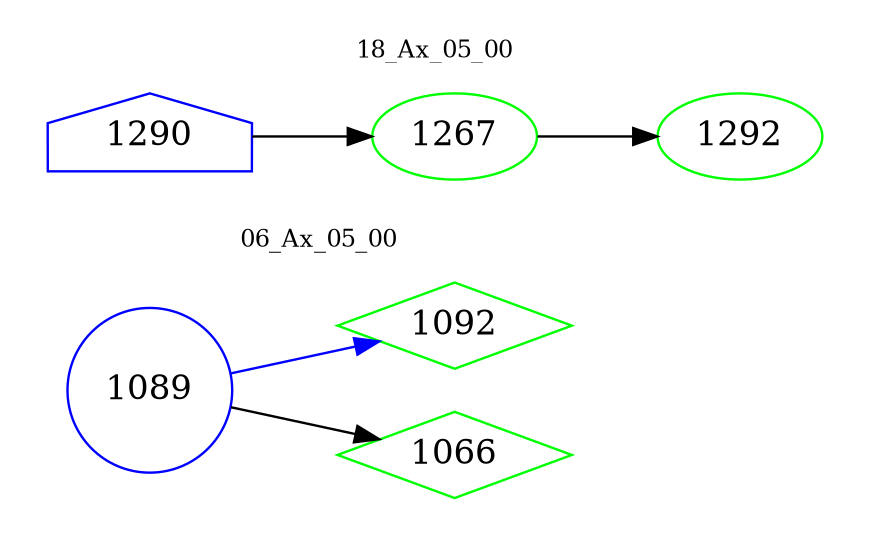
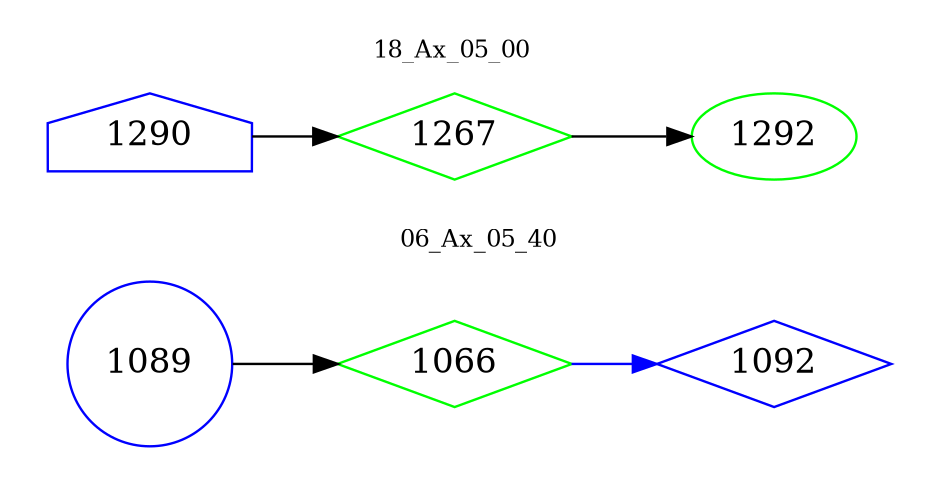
node "1267": shape ellipse -> diamond
cluster "06_Ax_05_00": label "06_Ax_05_00" -> "06_Ax_05_40"
node "1092": color green -> blue
edge "1089" -> "1092": now "1066" -> "1092"
